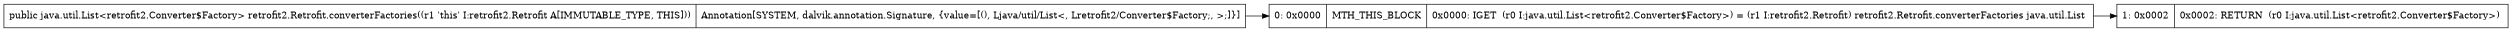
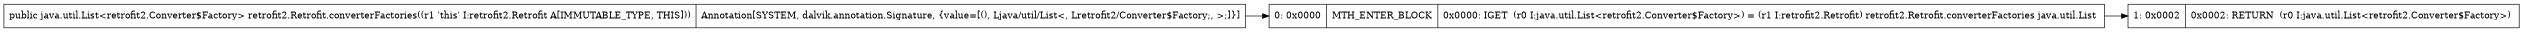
node "0: 0x0000": text "MTH_THIS_BLOCK" -> "MTH_ENTER_BLOCK"
